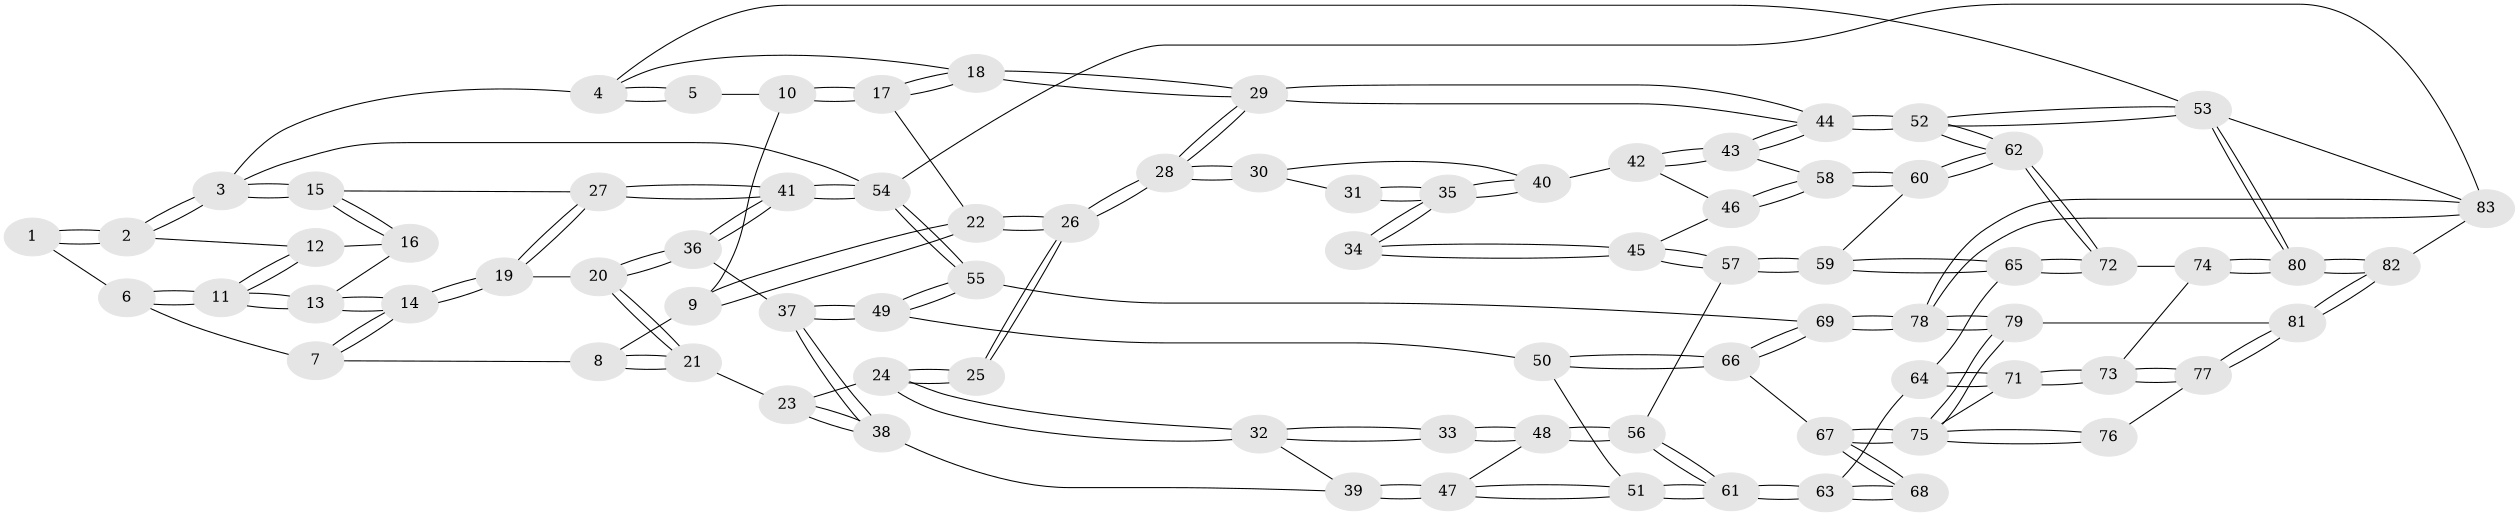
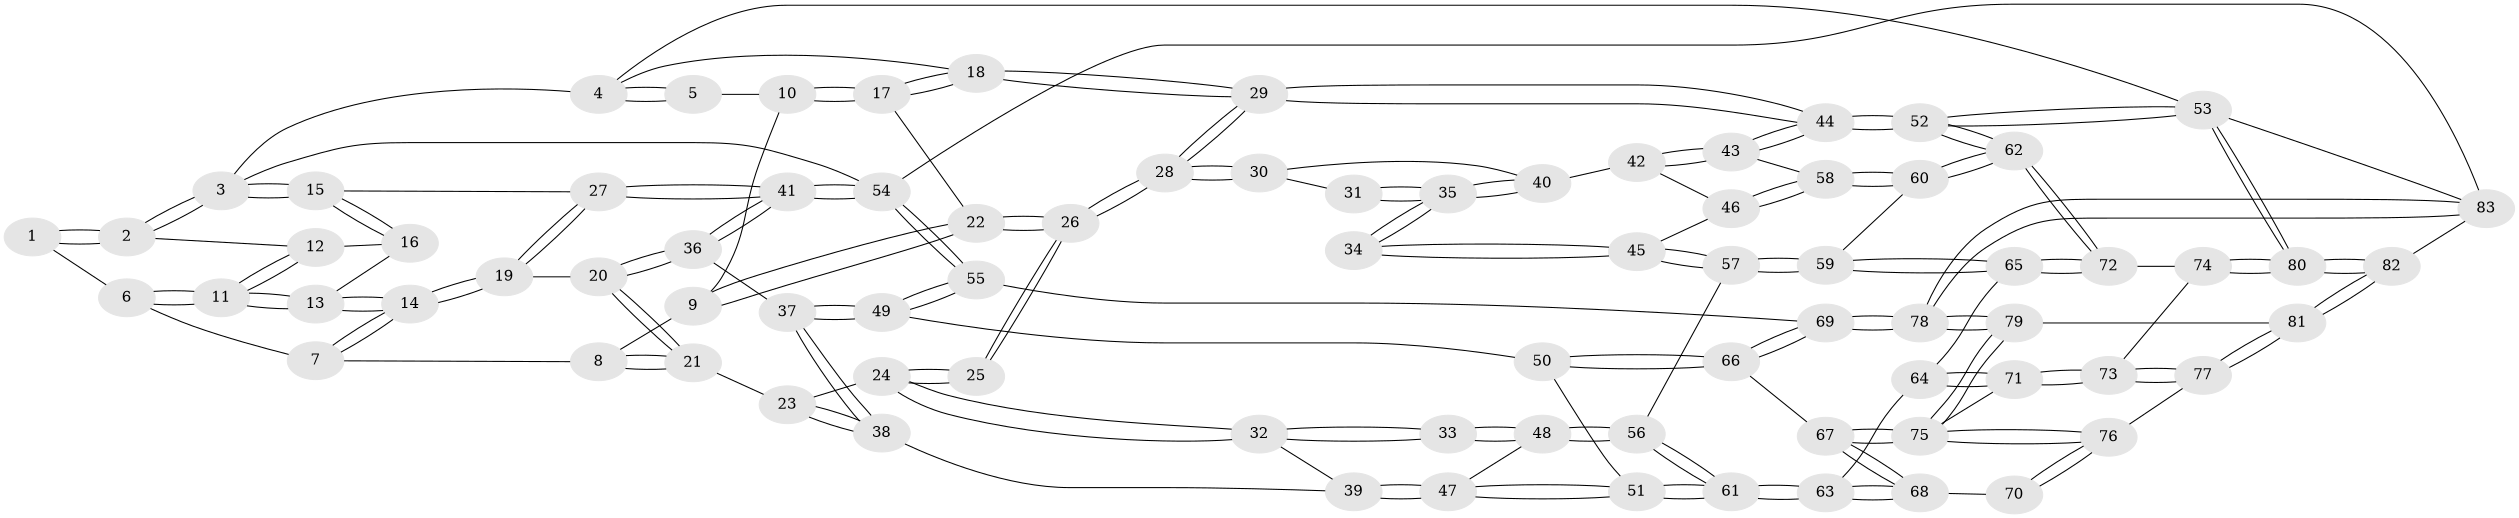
node "70": added
